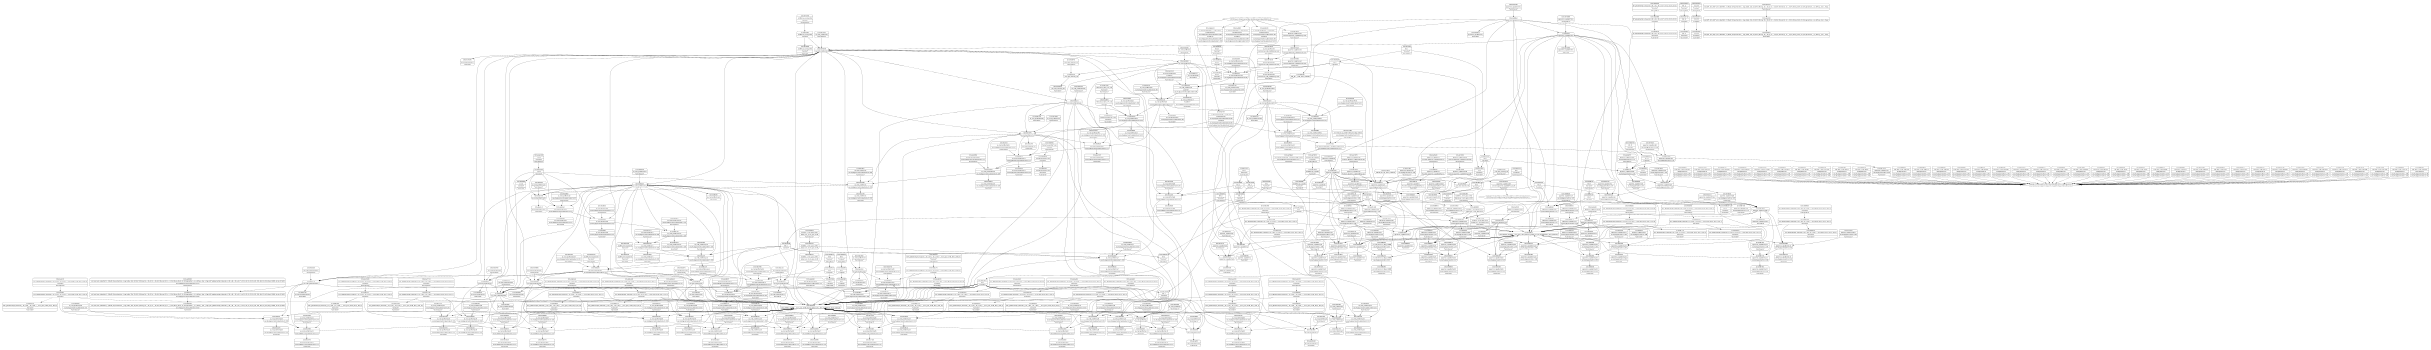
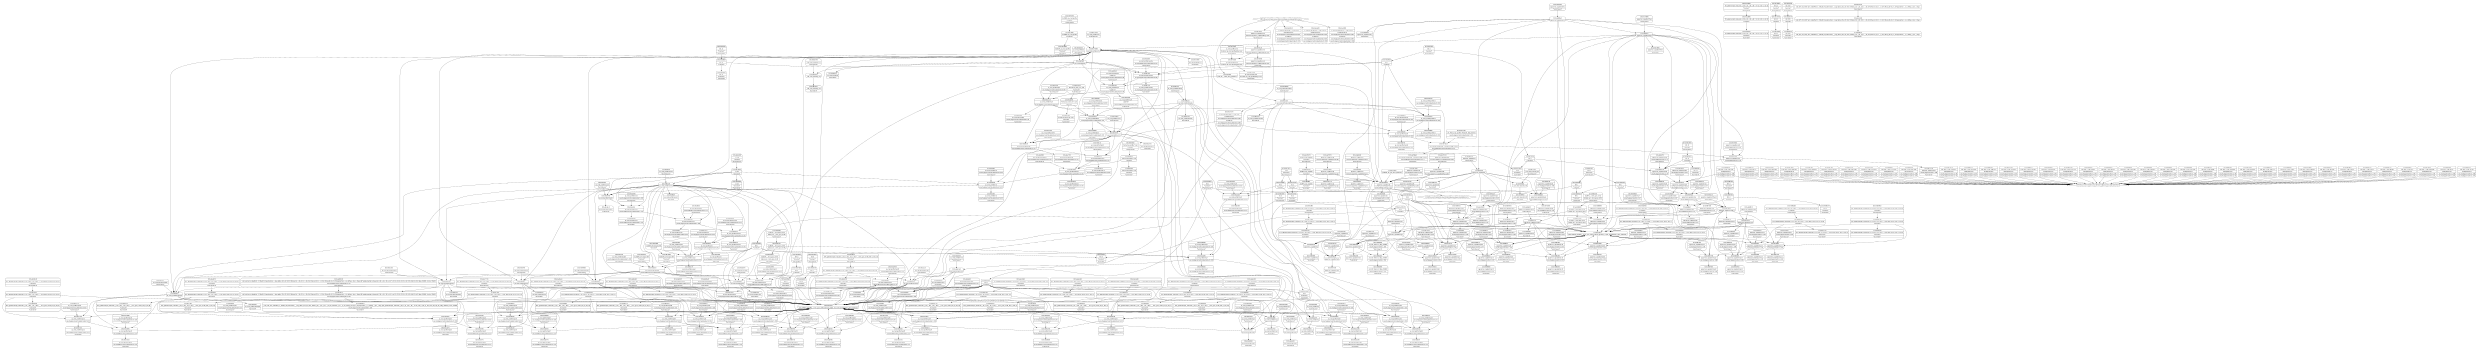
node "CE0x4e94680": removed
